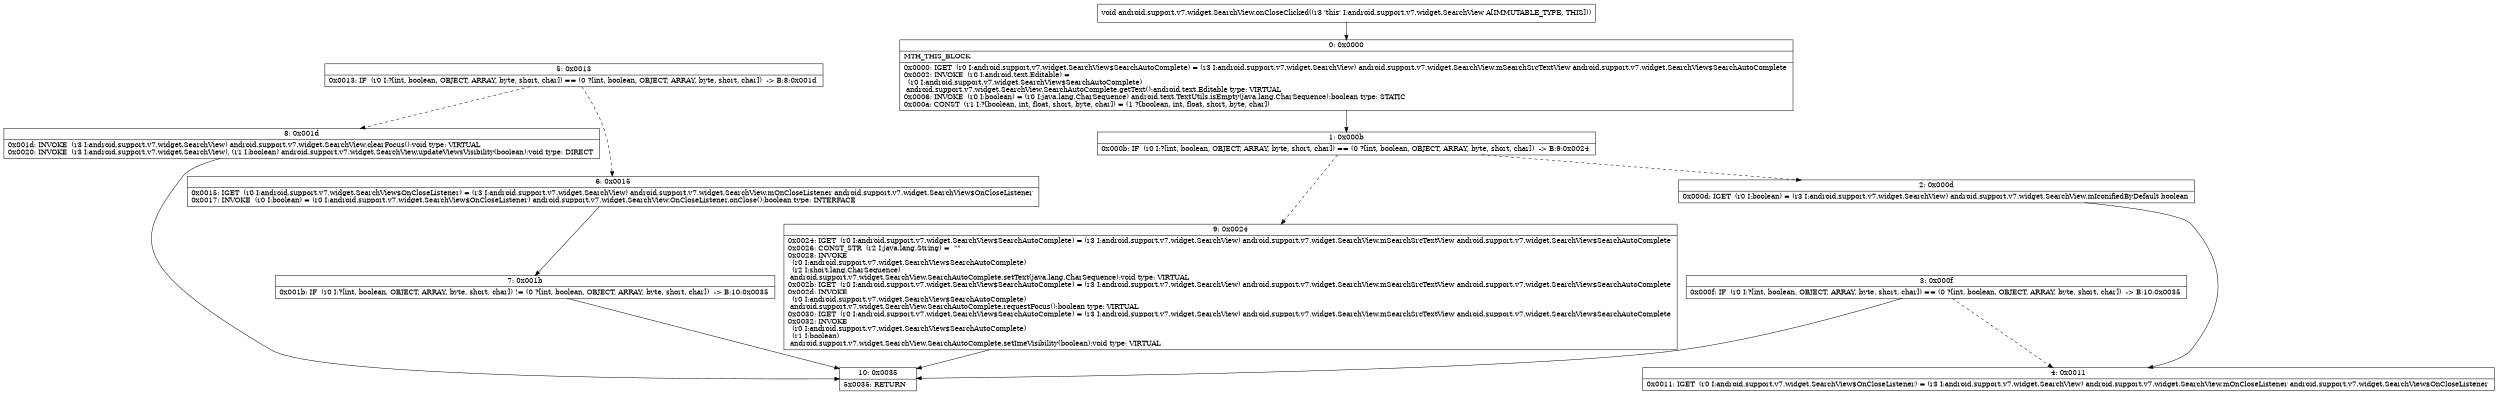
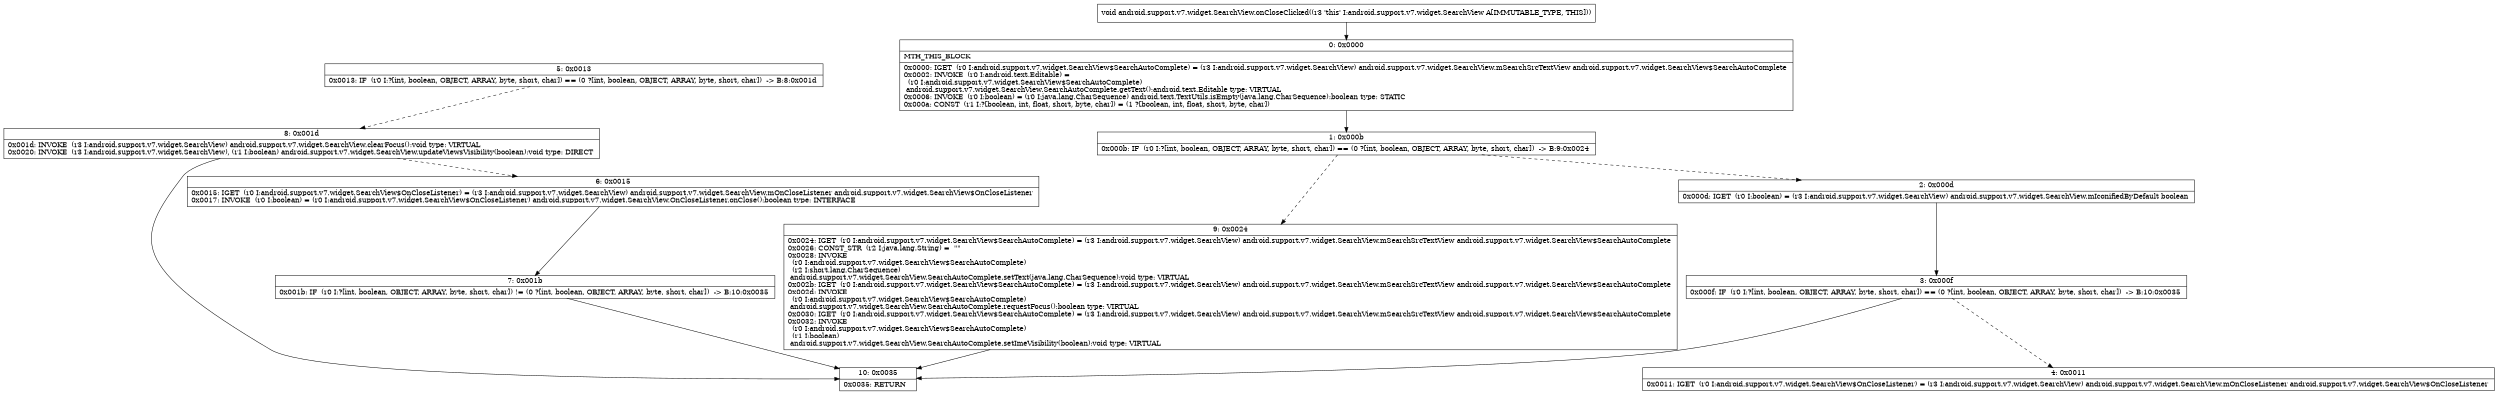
edge "5: 0x0013" -> "6: 0x0015": now "8: 0x001d" -> "6: 0x0015"
edge "2: 0x000d" -> "4: 0x0011": now "2: 0x000d" -> "3: 0x000f"
node "10: 0x0035": text "5x0035: RETURN" -> "0x0035: RETURN"
